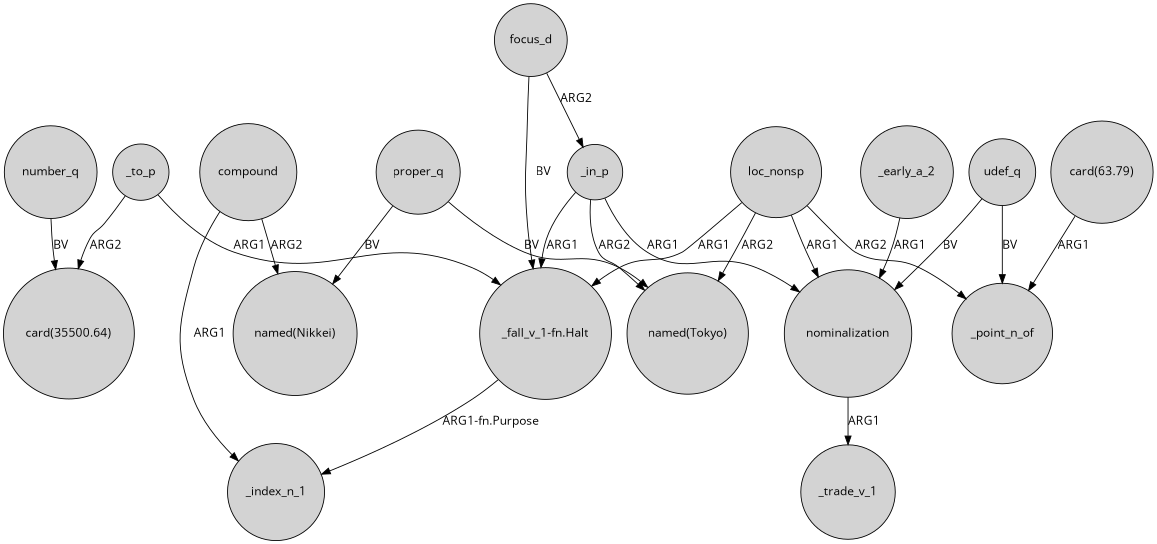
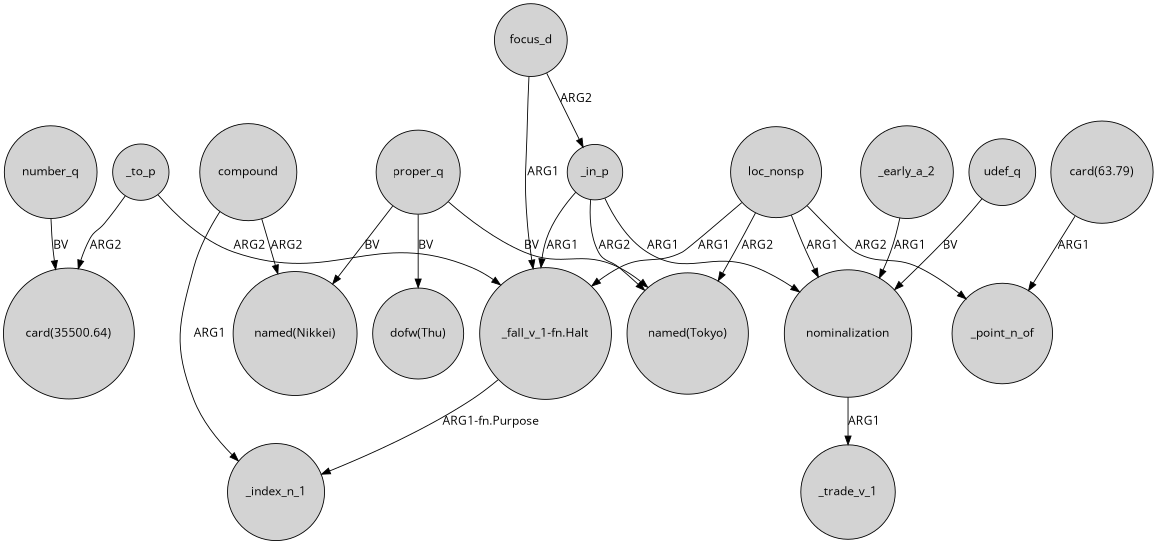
edge "focus_d" -> "_fall_v_1-fn.Halt": label "BV" -> "ARG1"
edge "udef_q" -> "_point_n_of": removed, label "BV"
edge "_to_p" -> "_fall_v_1-fn.Halt": label "ARG1" -> "ARG2"
node "dofw(Thu)": added
